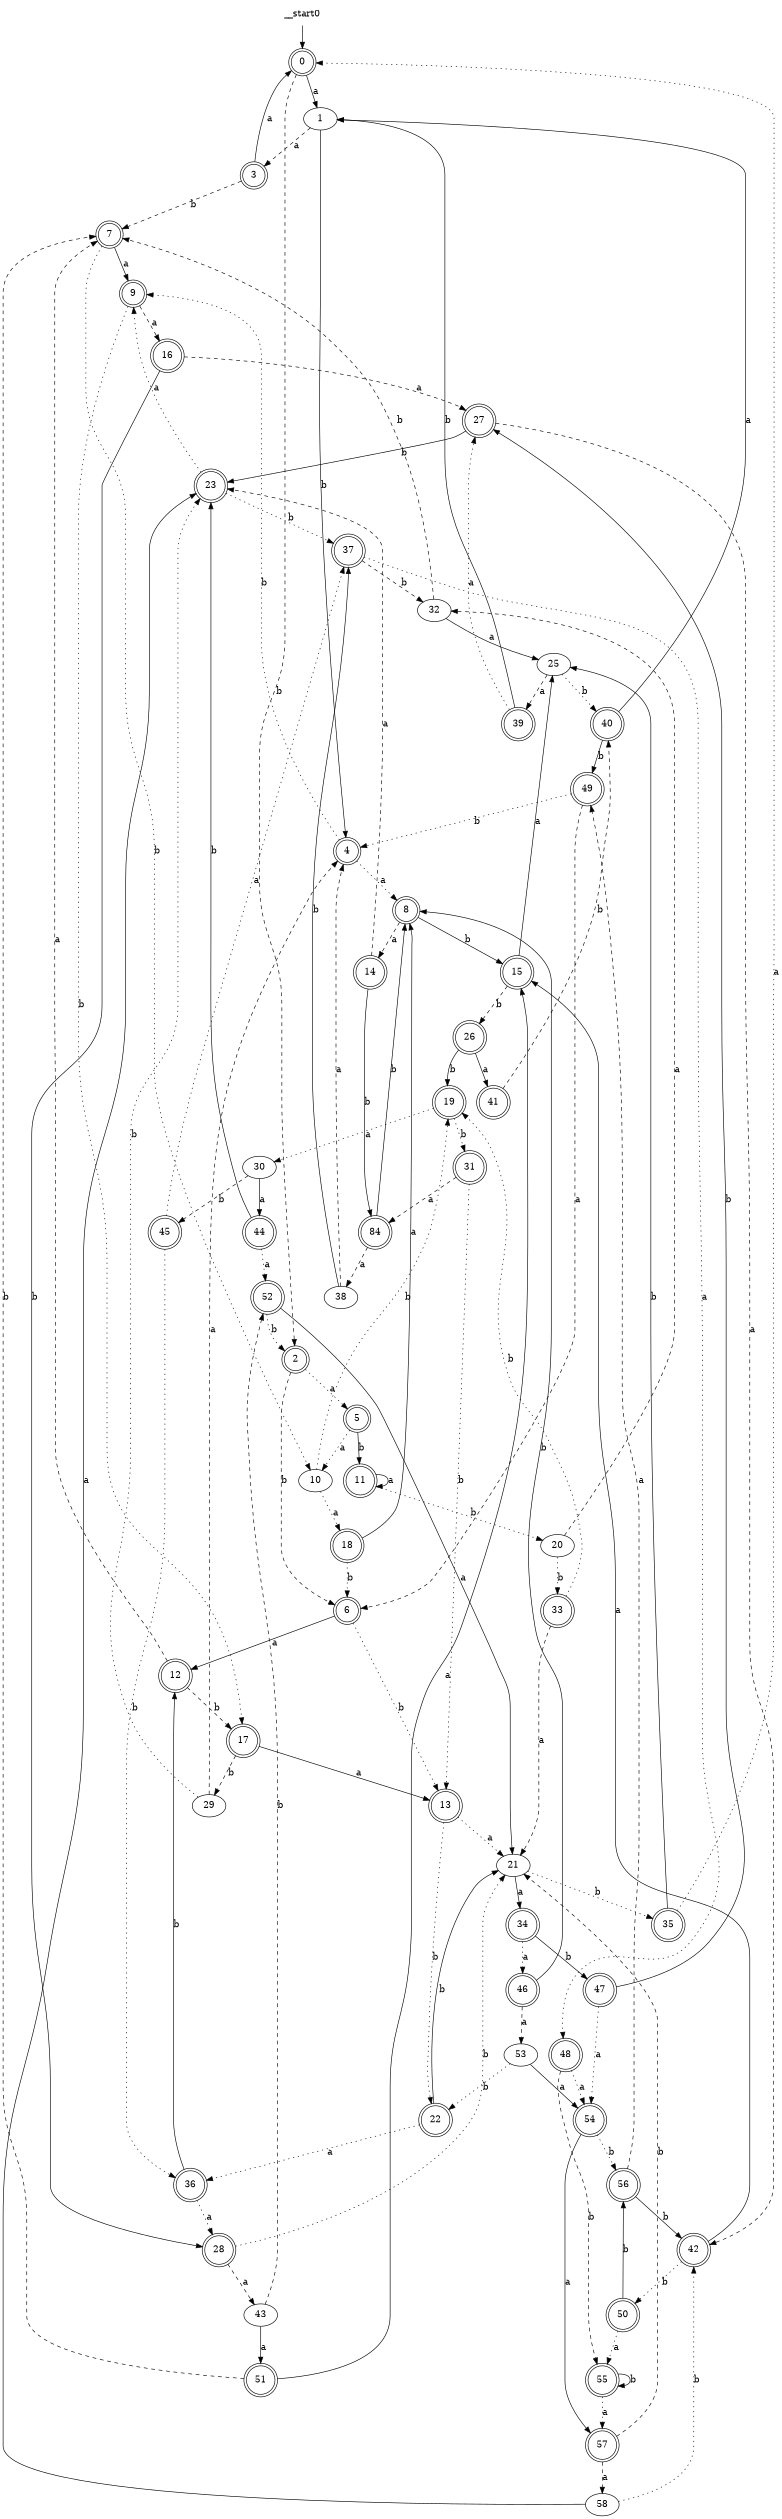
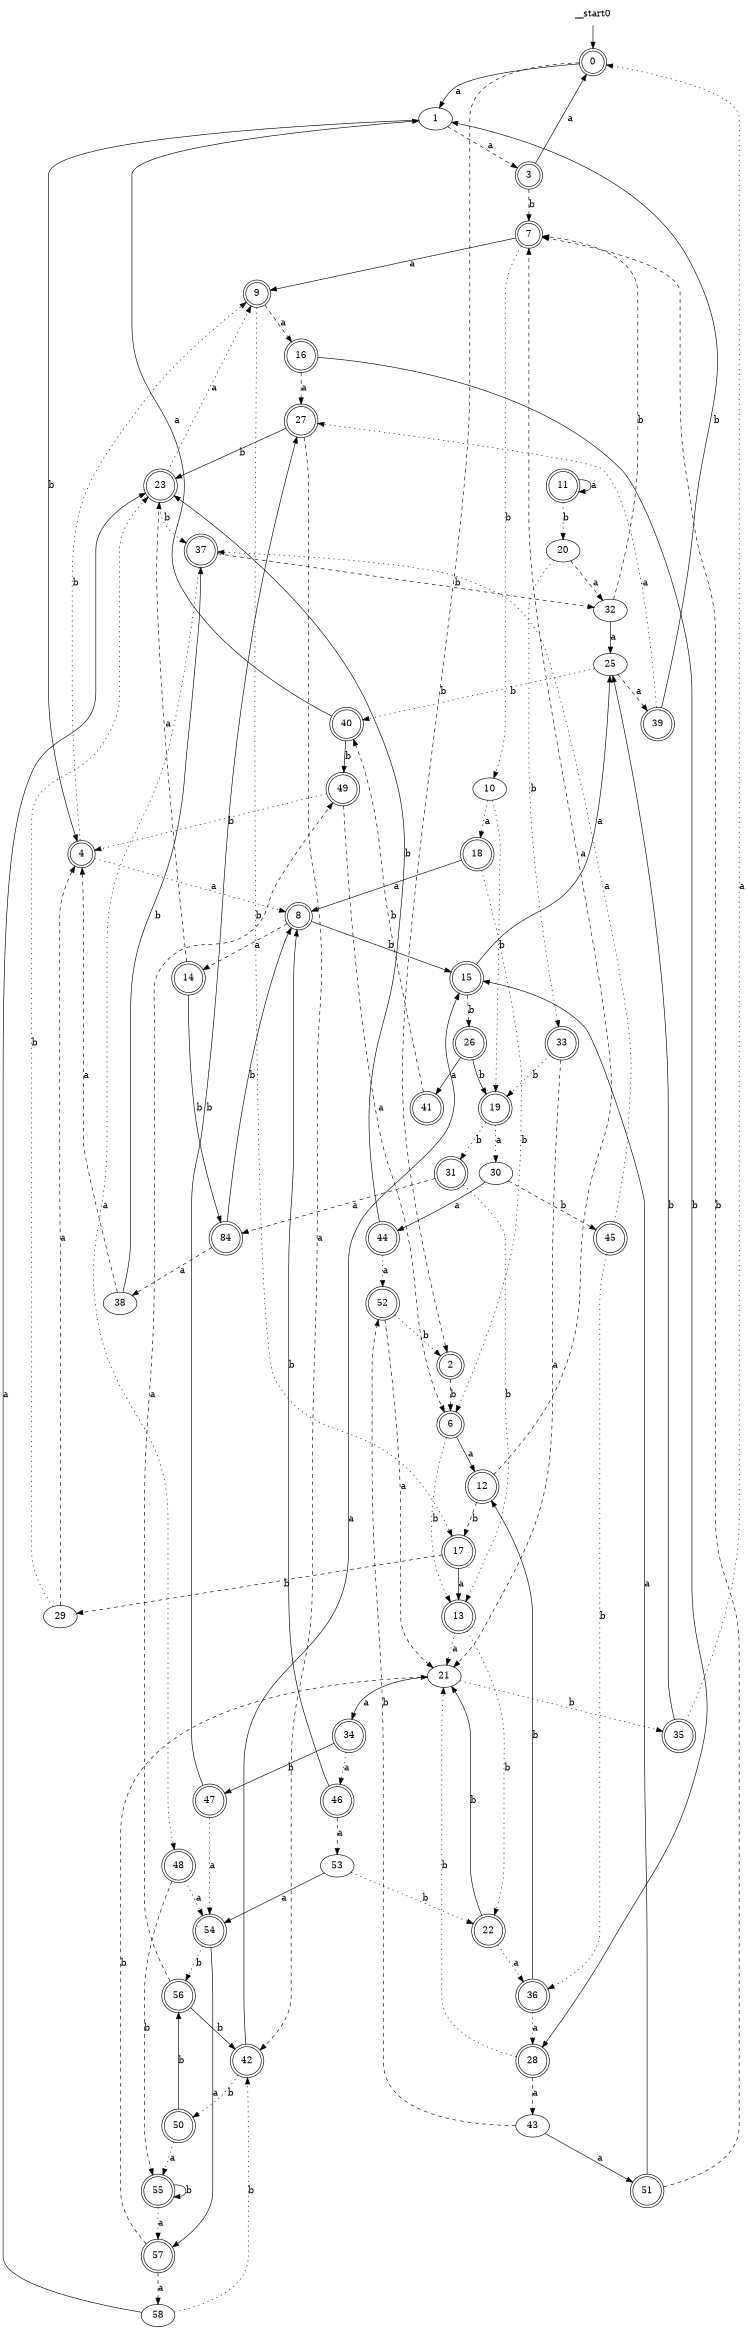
node "5": removed
edge "52" -> "21": style solid -> dashed
